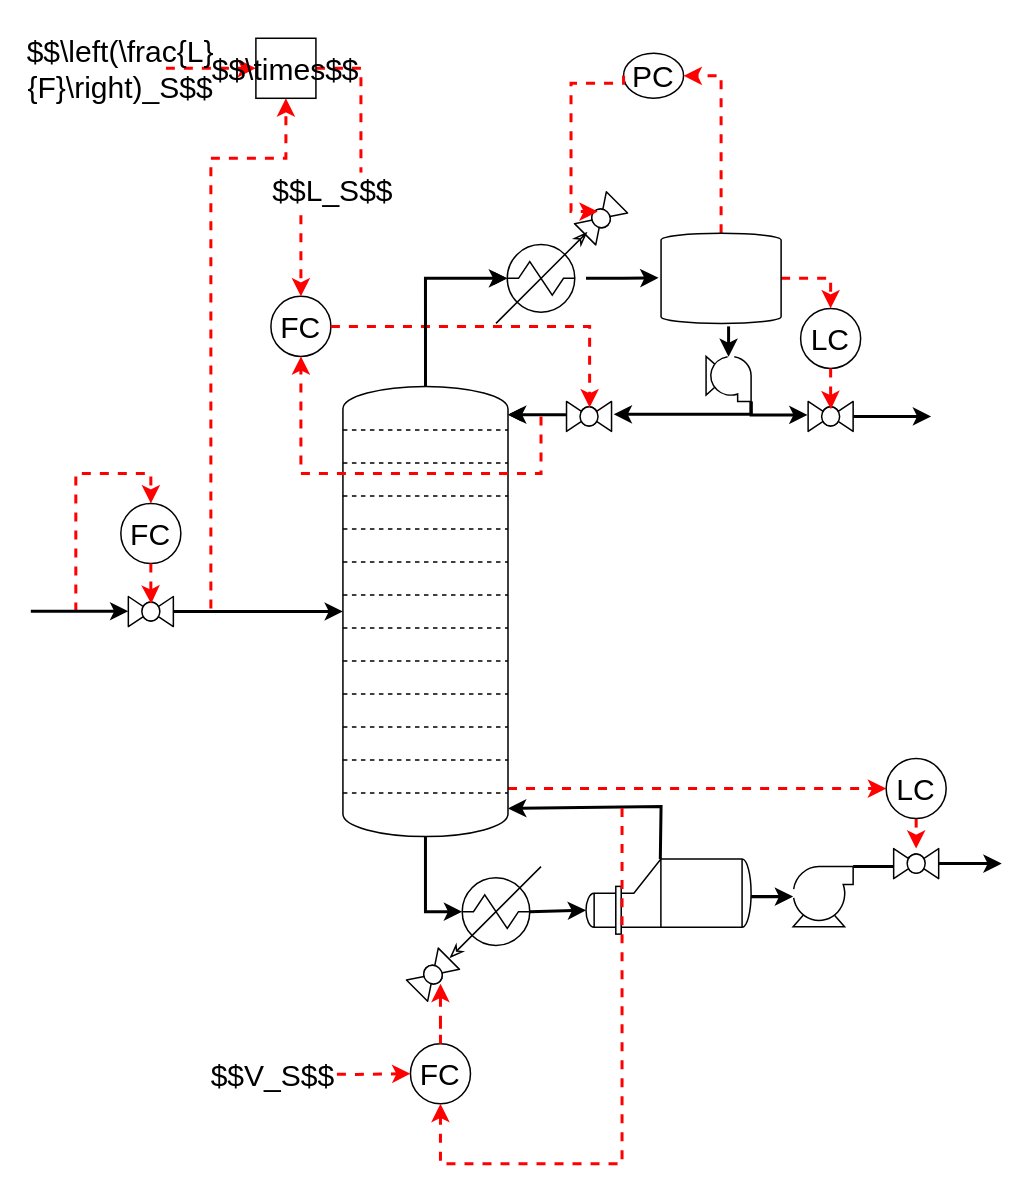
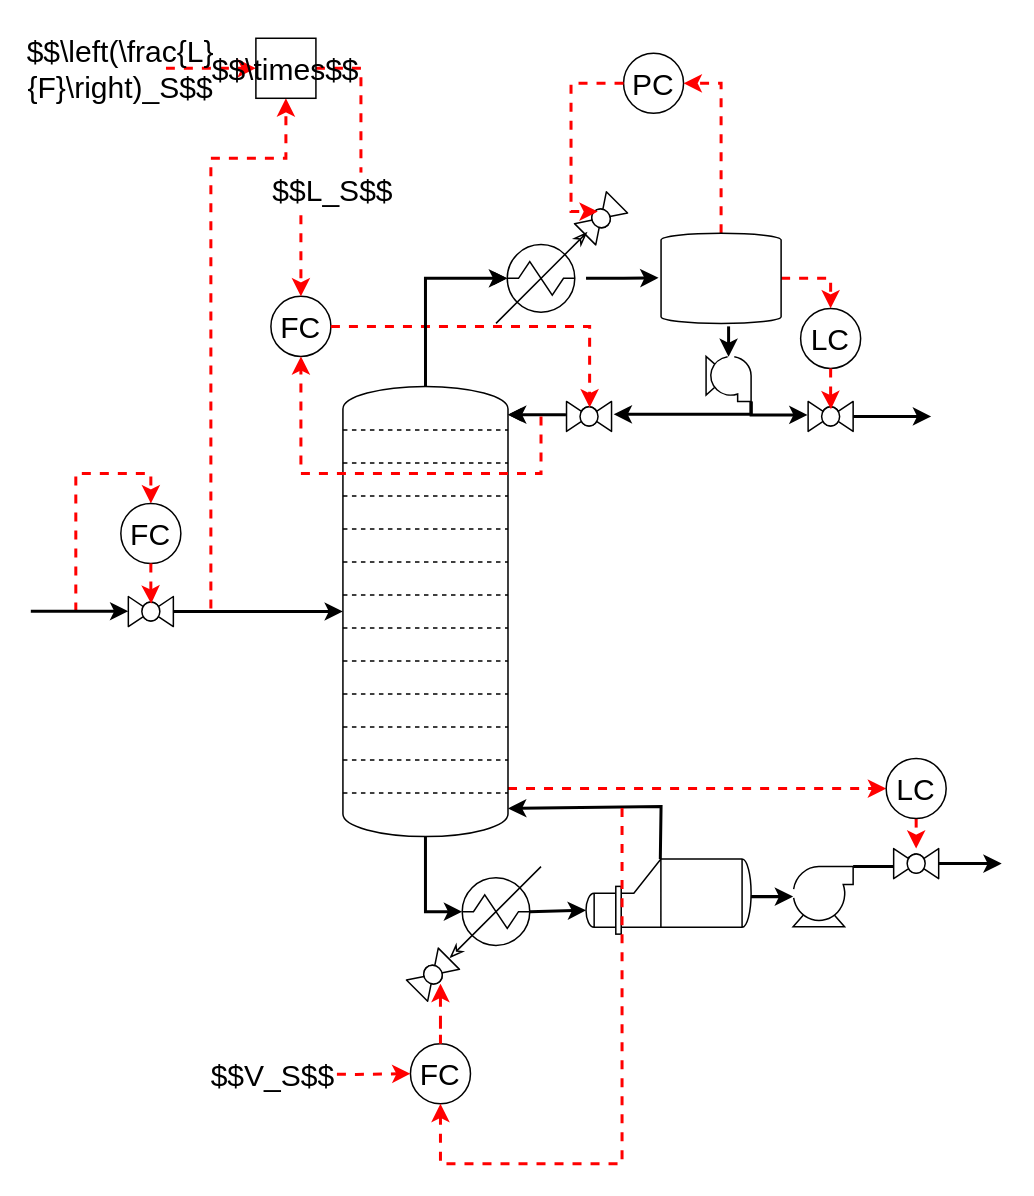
node "PC": size 60x45 -> 60x60
